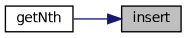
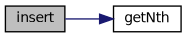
edge "getNth" -> "insert": reversed
